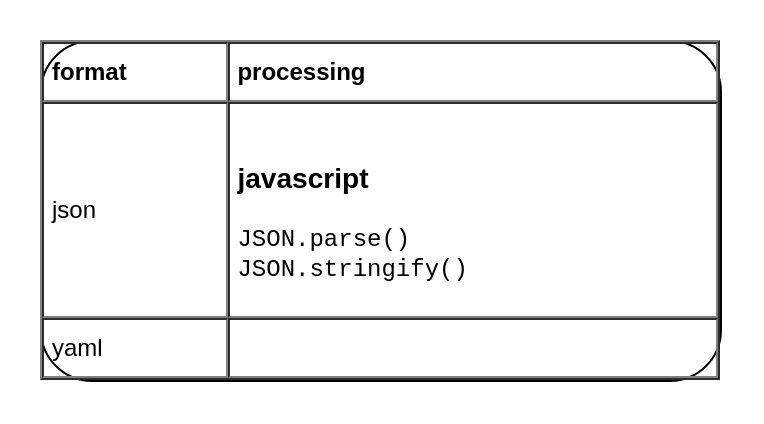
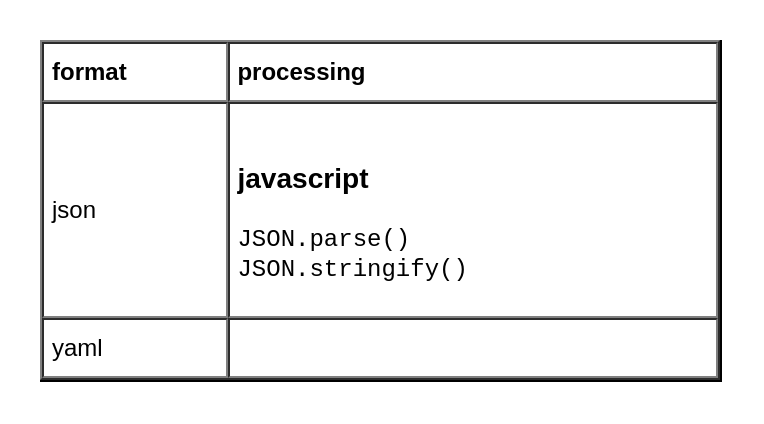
node "formatprocessing json javascriptJSON.parse() JSON.stringify() yaml": shape rounded rectangle -> rectangle
